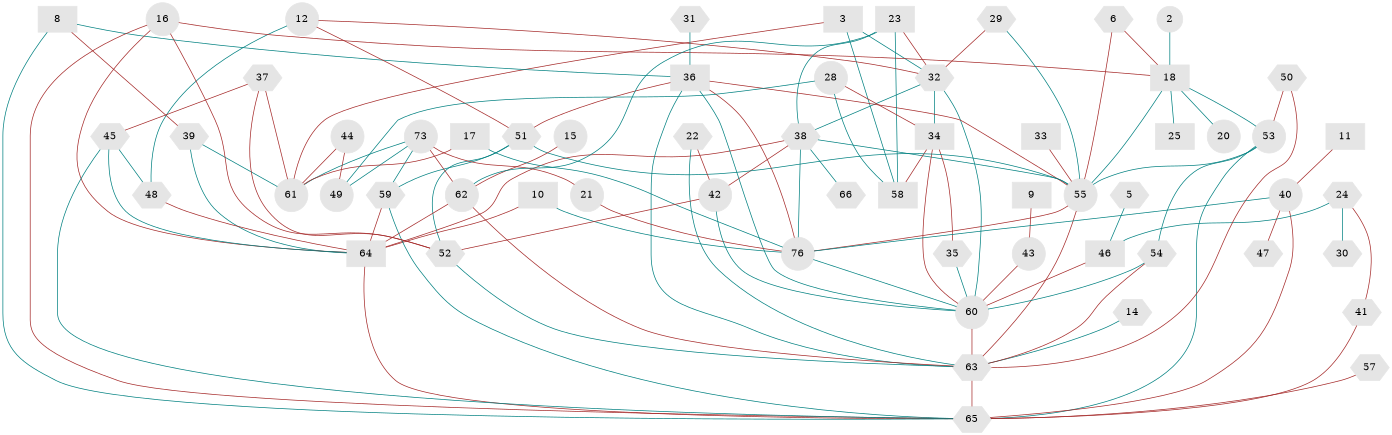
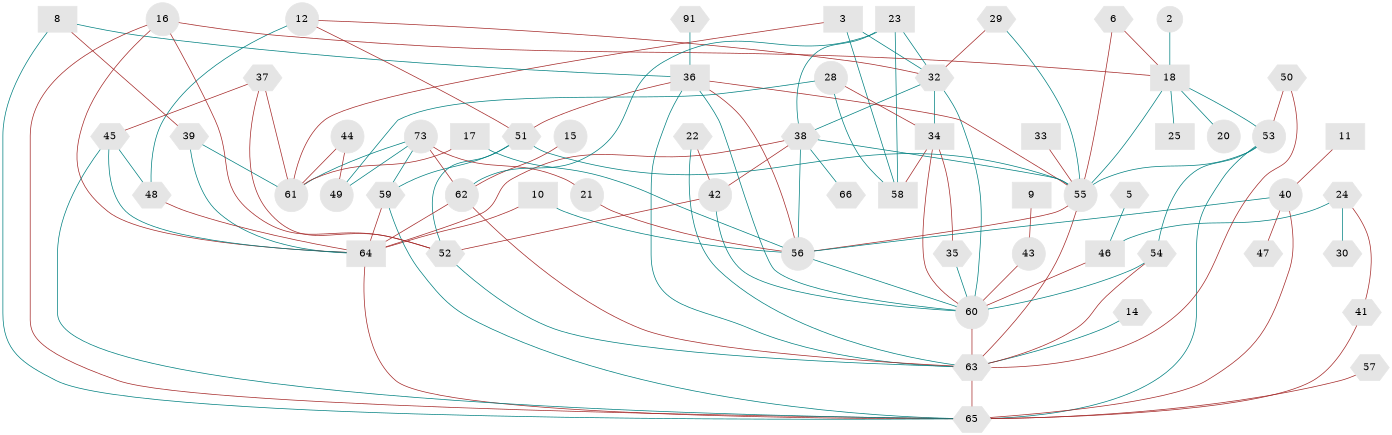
node "31": label "31" -> "91"
edge "23" -- "32": color brown -> teal
node "76": label "76" -> "56"
